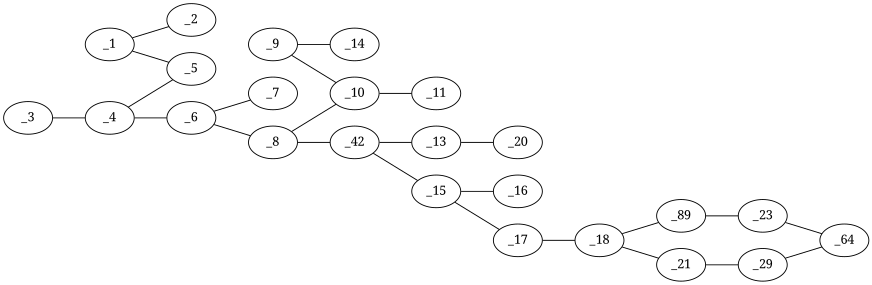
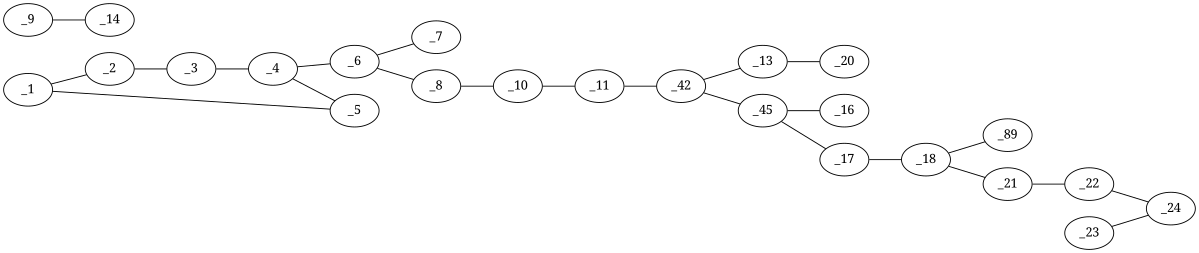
edge "_2" -- "_3": added
edge "_9" -- "_10": removed
edge "_8" -- "_42": now "_11" -- "_42"
node "_15": label "_15" -> "_45"
edge "_89" -- "_23": removed
node "_64": label "_64" -> "_24"
node "_29": label "_29" -> "_22"
